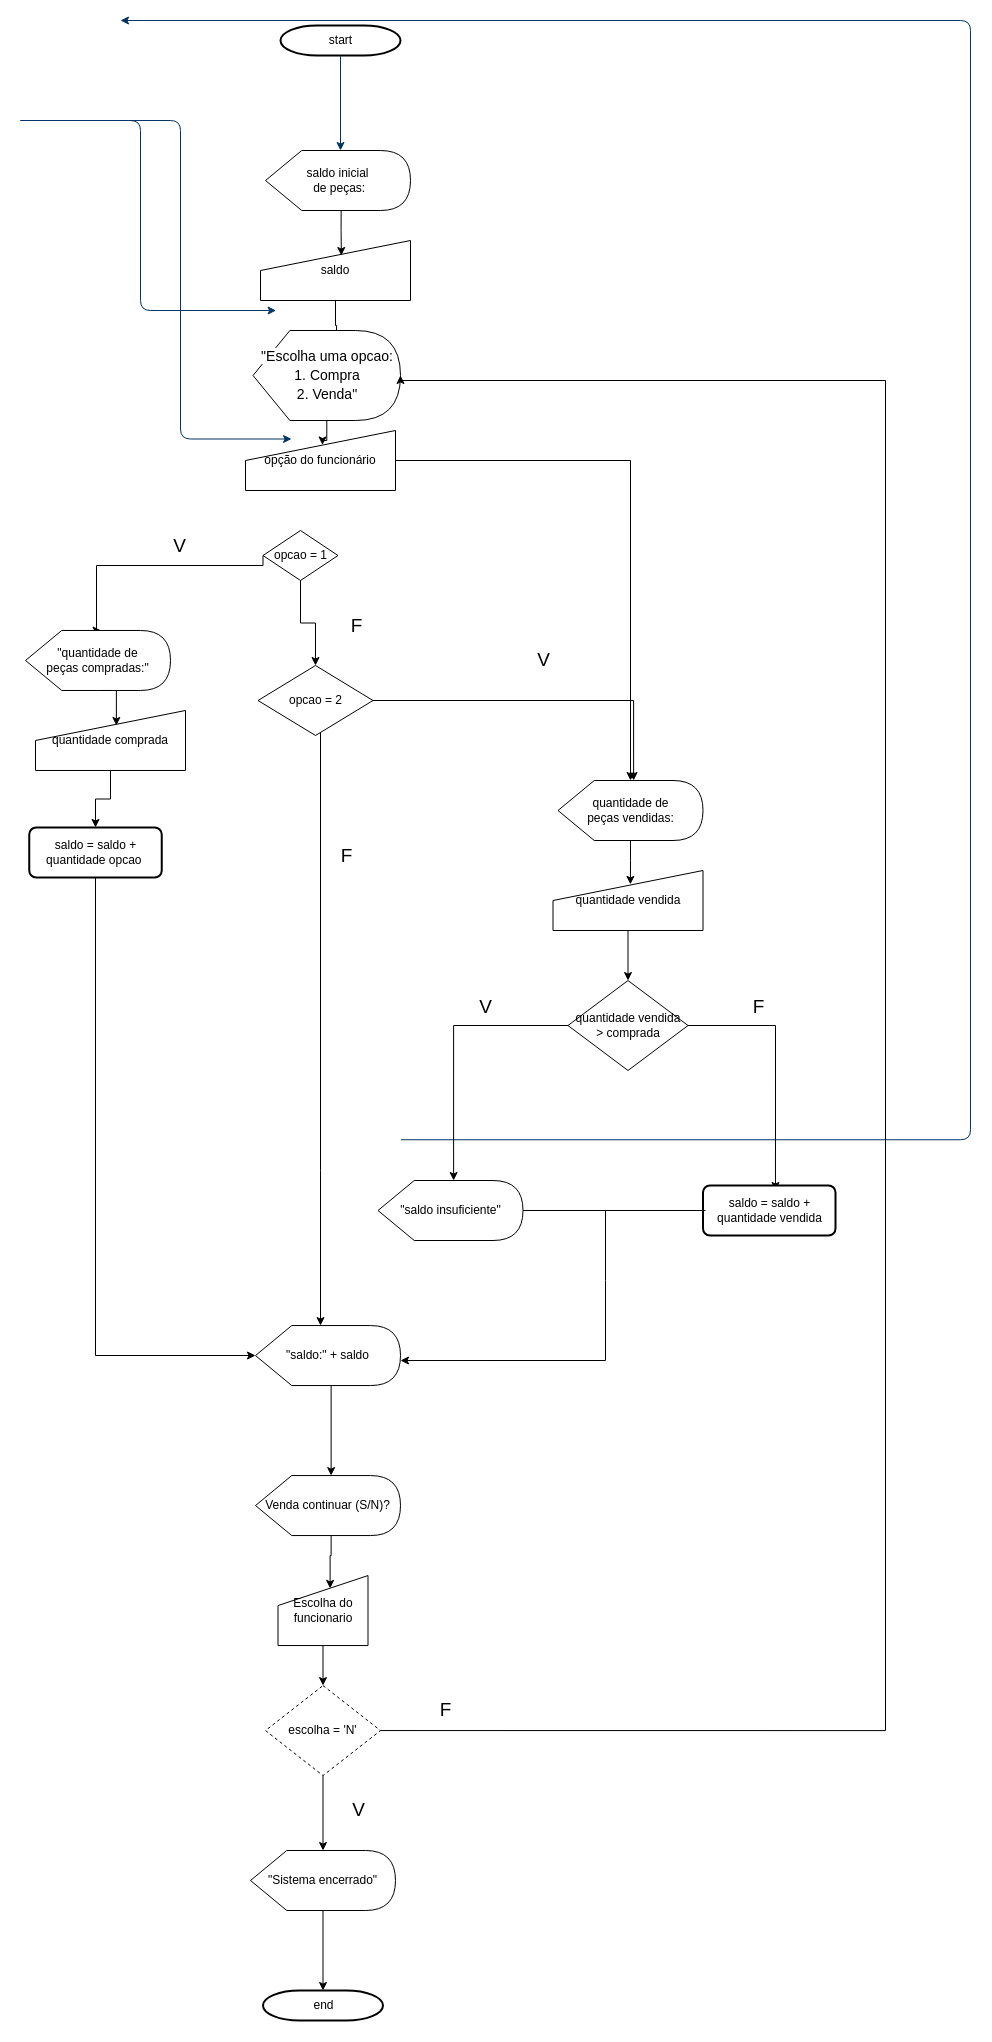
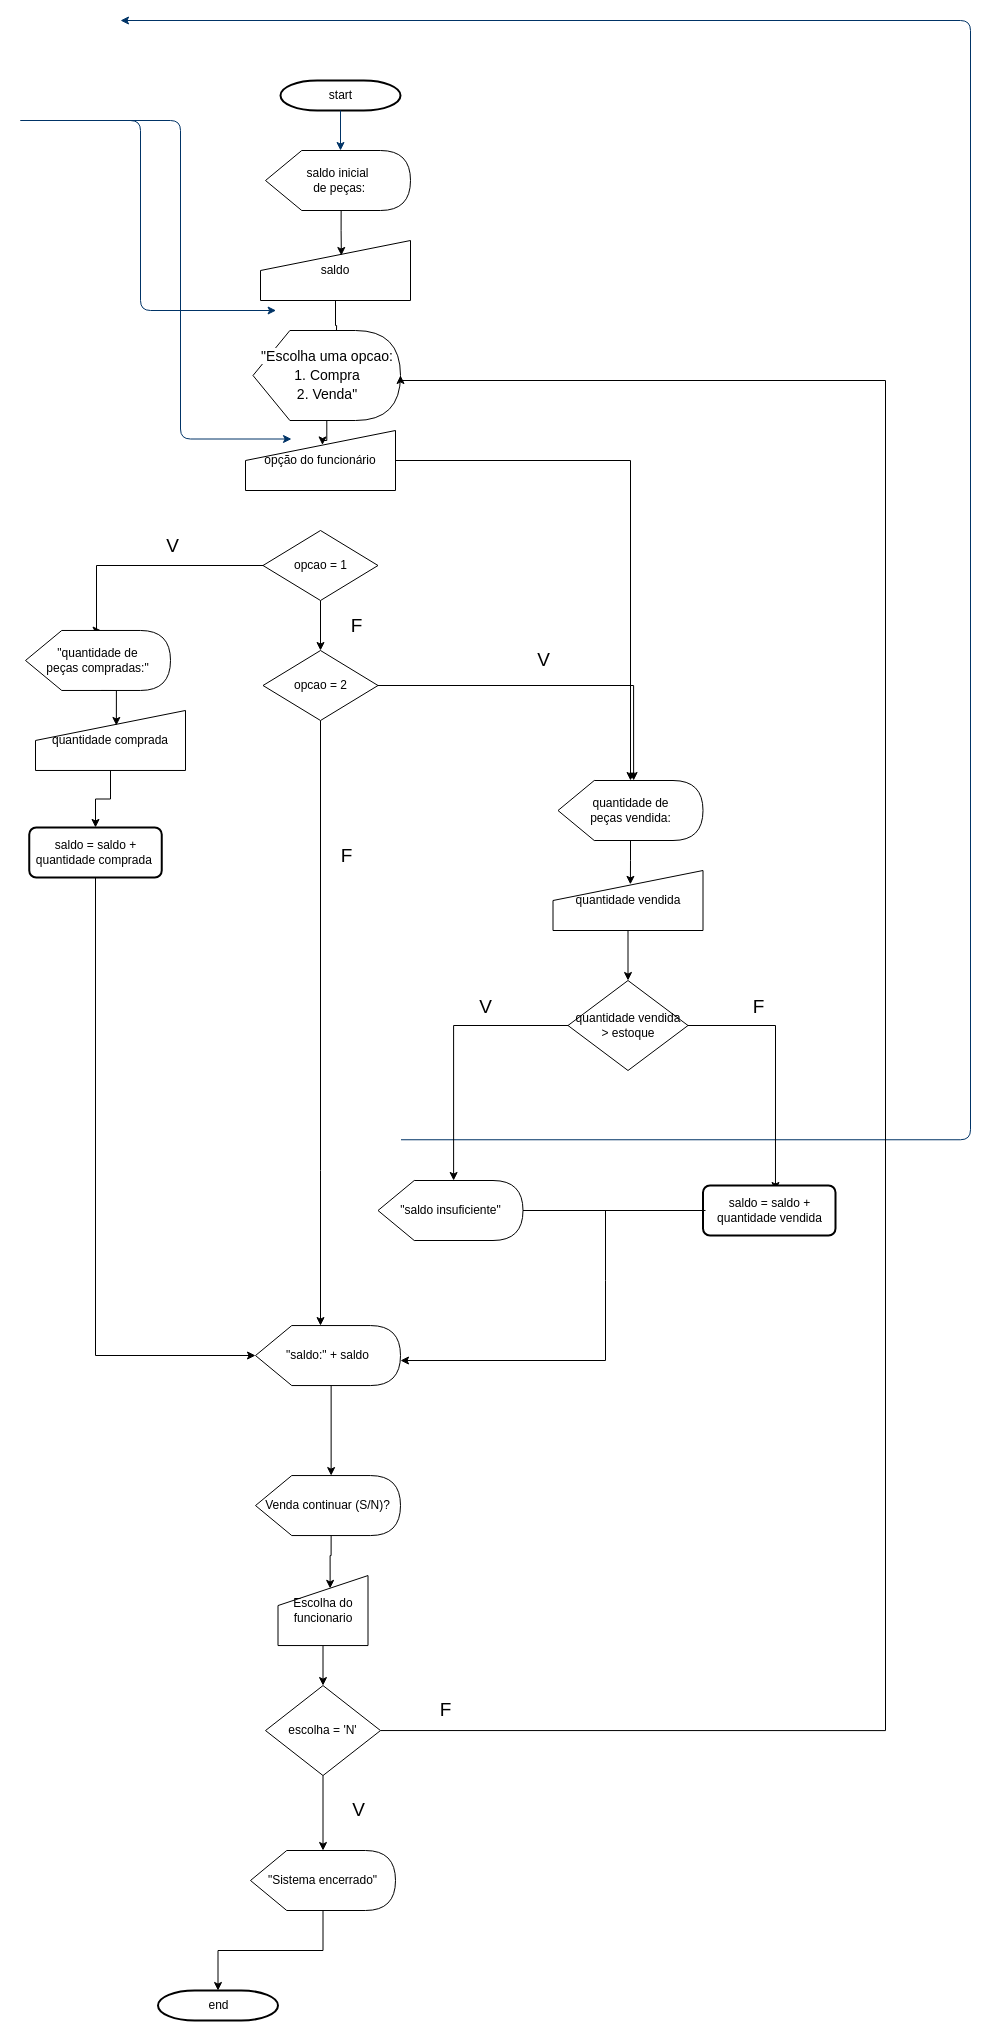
node "start": moved (341, 41) -> (341, 96)
node "opcao = 1": size 75x50 -> 115x70
node "opcao = 2": moved (316, 701) -> (321, 686)
node "quantidade de peças vendidas:": label "quantidade de peças vendidas:" -> "quantidade de peças vendida:"
node "saldo = saldo + quantidade opcao": label "saldo = saldo + quantidade opcao" -> "saldo = saldo + quantidade comprada"
node "quantidade vendida > comprada": label "quantidade vendida > comprada" -> "quantidade vendida > estoque"
node "escolha = 'N'": style dashed -> solid
node "end": moved (323, 2006) -> (218, 2006)
